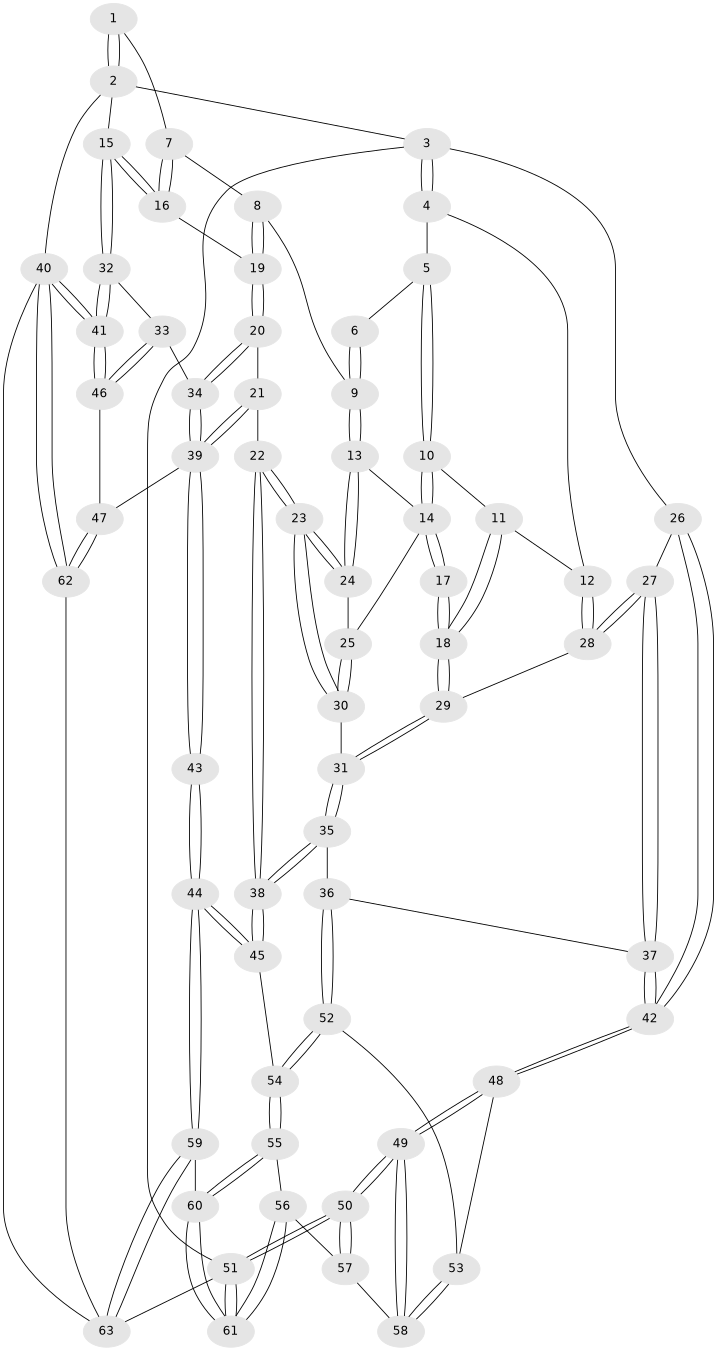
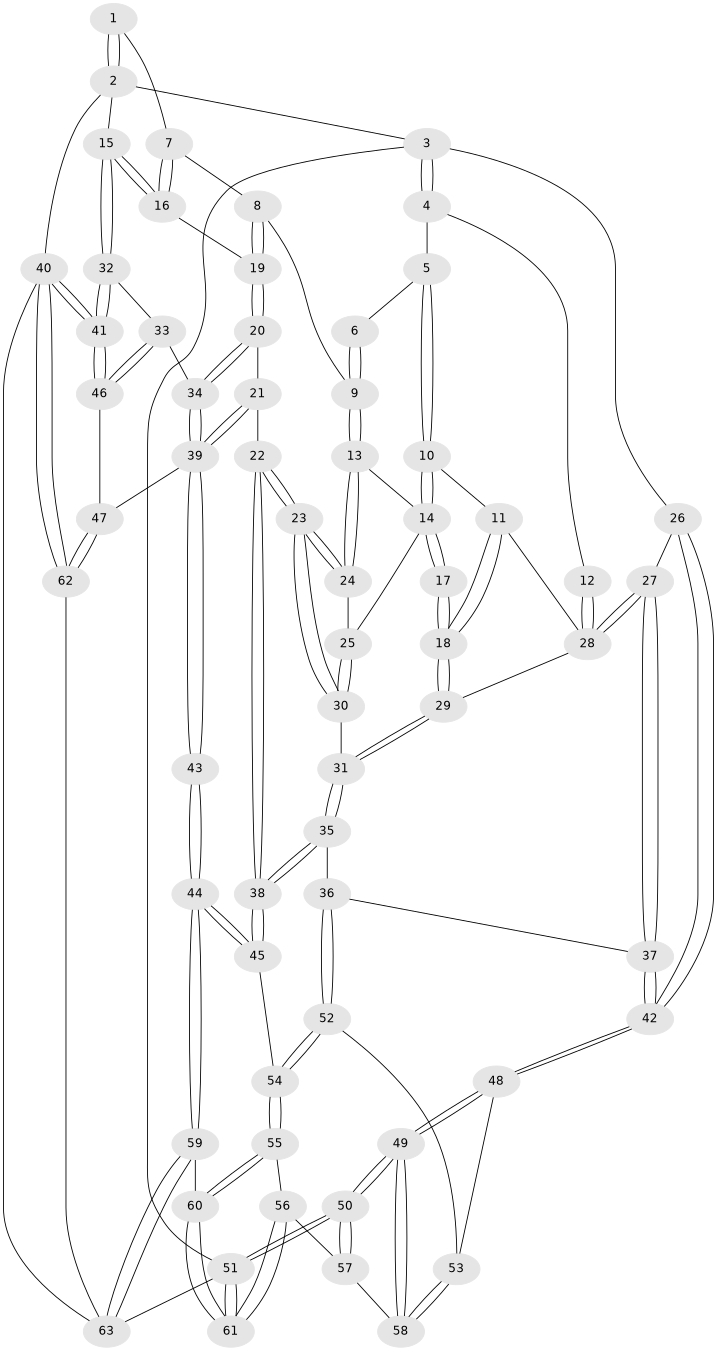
edge "11" -- "12": now "11" -- "28"
